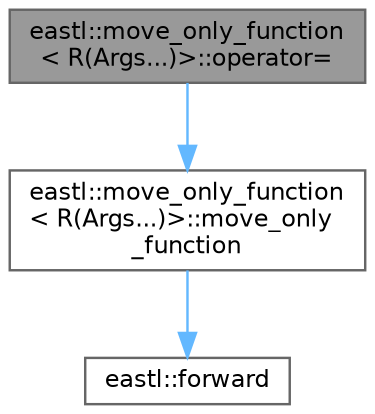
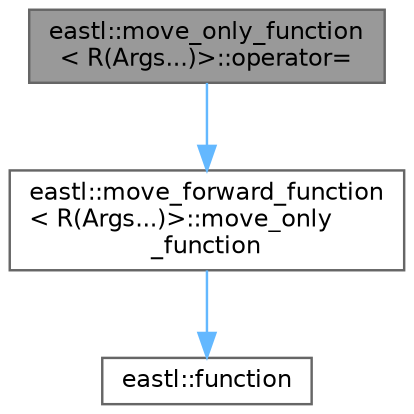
node "eastl::move_only_function < R(Args...)>::move_only _function": label "eastl::move_only_function < R(Args...)>::move_only _function" -> "eastl::move_forward_function < R(Args...)>::move_only _function"
node "eastl::forward": label "eastl::forward" -> "eastl::function"
